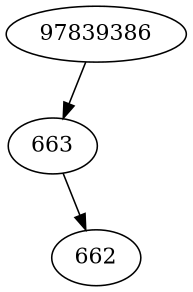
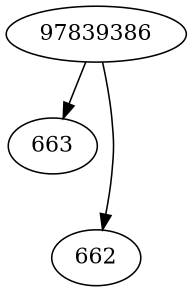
edge "663" -> "662": now "97839386" -> "662"
